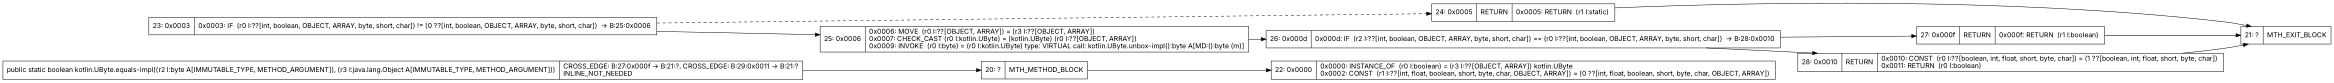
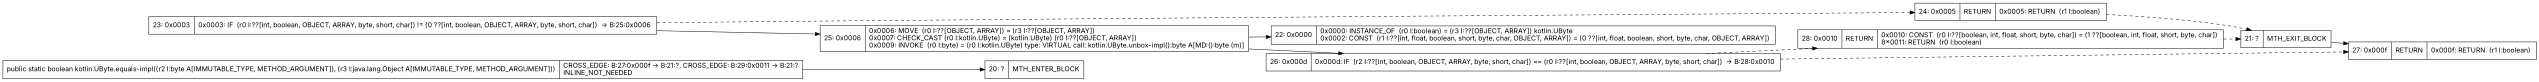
edge "24: 0x0005" -> "21: ?": style solid -> dashed
node "24: 0x0005": text "0x0005: RETURN  (r1 I:static)" -> "0x0005: RETURN  (r1 I:boolean)"
edge "27: 0x000f" -> "21: ?": reversed
edge "26: 0x000d" -> "27: 0x000f": style solid -> dashed
edge "26: 0x000d" -> "28: 0x0010": style solid -> dashed
edge "28: 0x0010" -> "21: ?": style solid -> dashed
node "28: 0x0010": text "0x0011: RETURN  (r0 I:boolean)" -> "8x0011: RETURN  (r0 I:boolean)"
node "20: ?": text "MTH_METHOD_BLOCK" -> "MTH_ENTER_BLOCK"
edge "20: ?" -> "22: 0x0000": now "25: 0x0006" -> "22: 0x0000"
